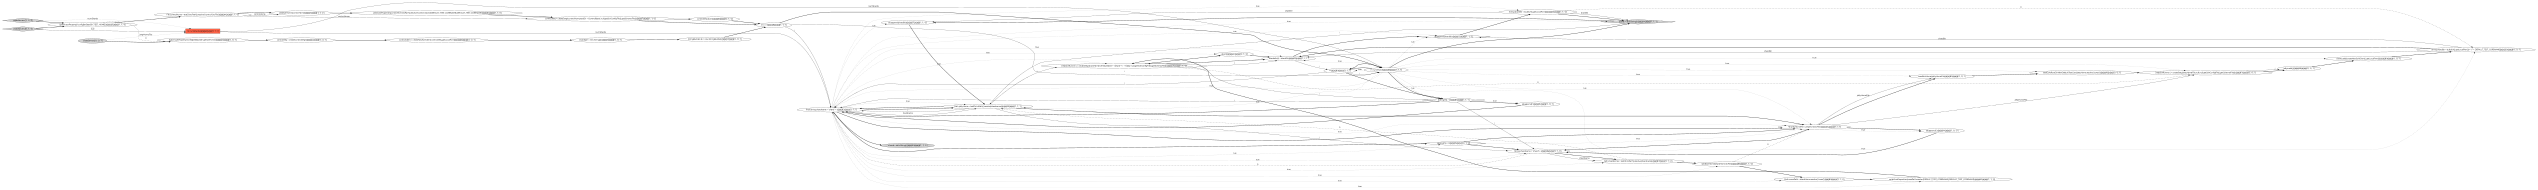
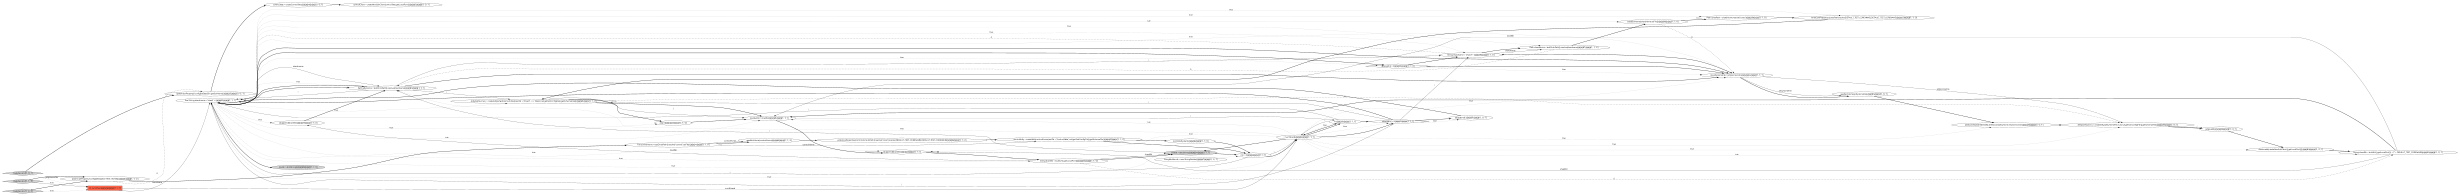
edge "shards = sb.toString()@@@24@@@['1', '1', '1']" -> "sb.append(shardStr)@@@27@@@['1', '1', '0']": now "shards = sb.toString()@@@24@@@['1', '1', '1']" -> "int i = 0@@@8@@@['1', '1', '1']"
edge "createServers['1', '0', '0']" -> "int numShards@@@2@@@['1', '1', '1']": label "numShards" -> "true"
node "shards = sb.toString()@@@24@@@['1', '1', '1']": shape diamond -> ellipse
edge "StringBuilder sb = new StringBuilder()@@@7@@@['0', '0', '1']" -> "int i = 0@@@8@@@['1', '1', '1']": style bold -> dotted
node "shardsArr = new String((((@@@6@@@['0', '0', '1']": removed
node "createServers['0', '0', '1']": shape ellipse -> diamond
edge "i < numShards@@@9@@@['1', '1', '1']" -> "seedSolrHome(jettyHomeFile)@@@15@@@['0', '0', '1']": removed, label "true"
node "sb.append(',')@@@14@@@['1', '0', '0']": removed
